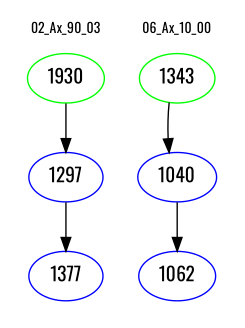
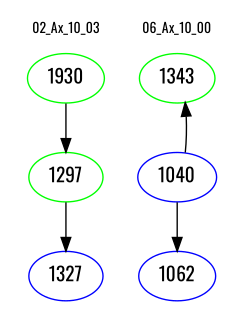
cluster "02_Ax_90_03": label "02_Ax_90_03" -> "02_Ax_10_03"
edge "1343" -> "1040": reversed
node "1297": color blue -> green
node "1377": label "1377" -> "1327"
